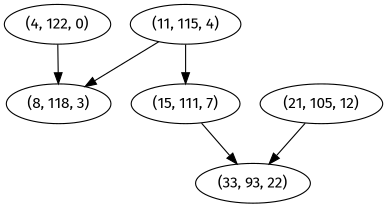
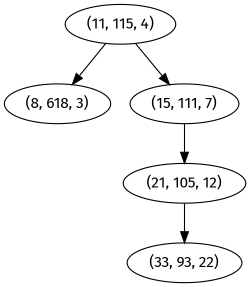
node "(4, 122, 0)": removed
node "(8, 118, 3)": label "(8, 118, 3)" -> "(8, 618, 3)"
edge "(15, 111, 7)" -> "(33, 93, 22)": now "(15, 111, 7)" -> "(21, 105, 12)"
